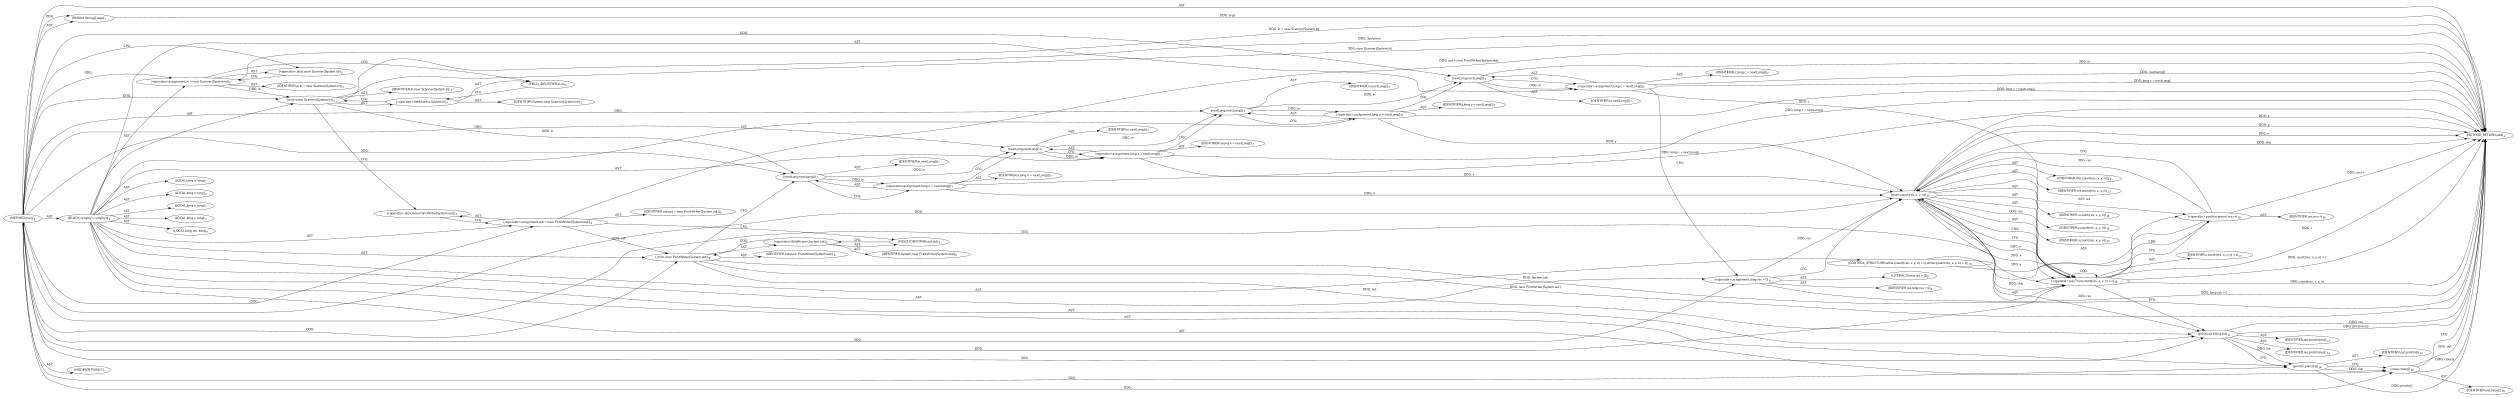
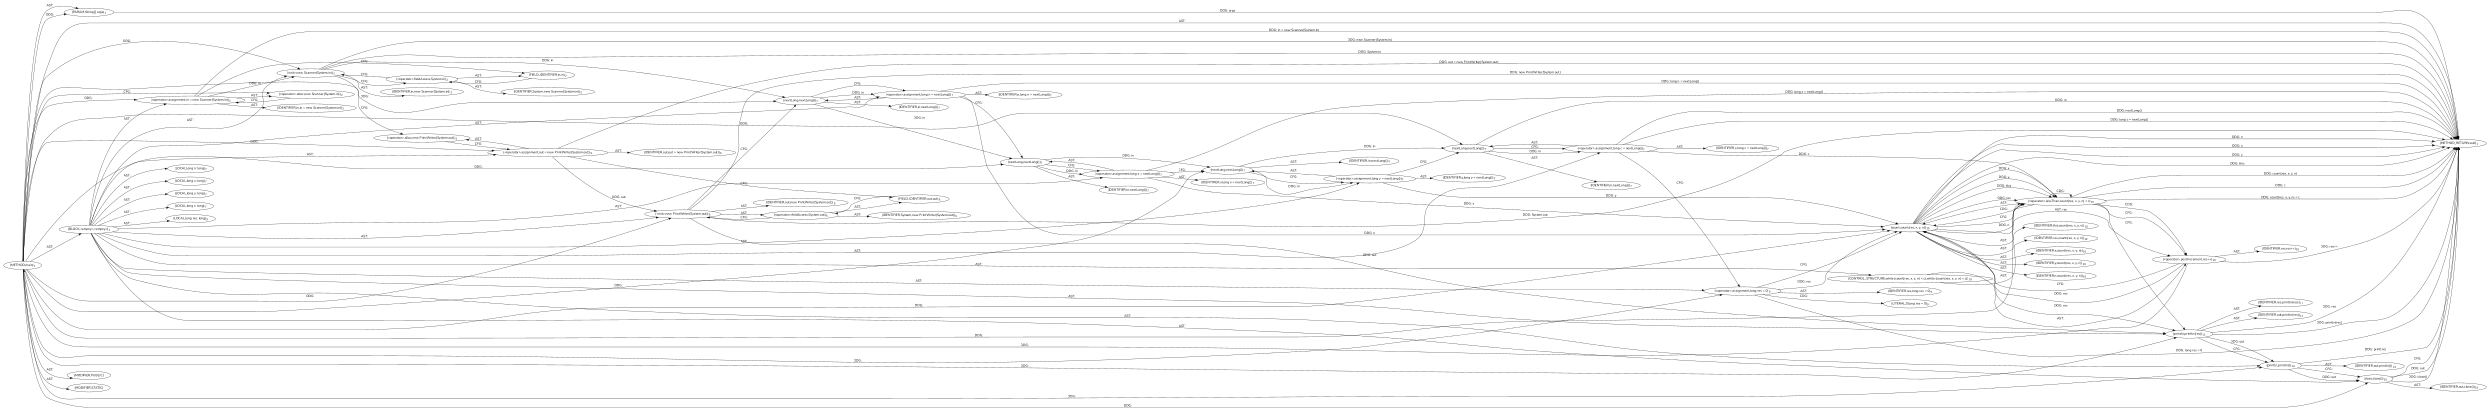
edge "(<operator>.assignment,long y = nextLong())" -> "(METHOD_RETURN,void)": removed, label "DDG: long y = nextLong()"
edge "(<init>,new Scanner(System.in))" -> "(<operator>.fieldAccess,System.in)": label "AST: " -> "CFG: "
edge "(BLOCK,<empty>,<empty>)" -> "(<operator>.assignment,long n = nextLong())": added, label "AST:"
edge "(<operator>.fieldAccess,System.out)" -> "(<init>,new PrintWriter(System.out))": label "DDG: " -> "CFG: "
node "(IDENTIFIER,c,count(res, x, y, n) < c)": removed
edge "(<operator>.assignment,long res = 0)" -> "(LITERAL,0,long res = 0)": label "AST: " -> "CDG: "
node "(MODIFIER,STATIC)": added
